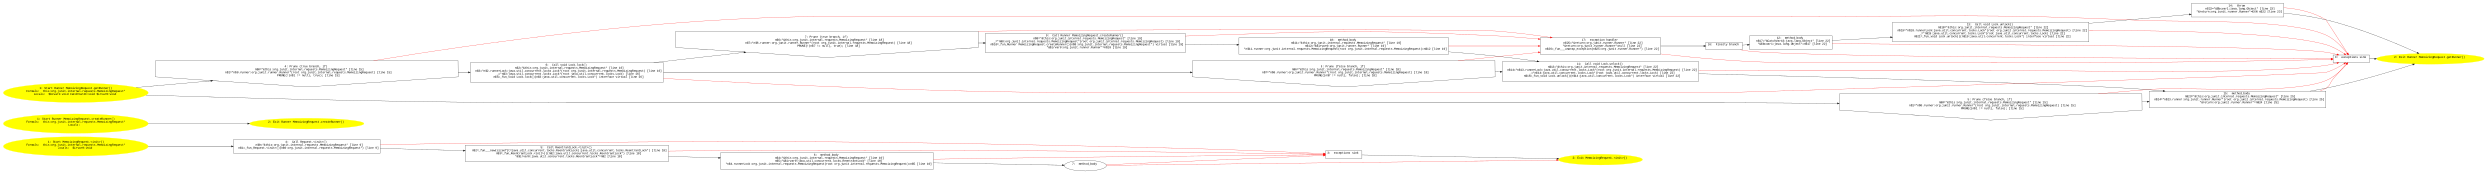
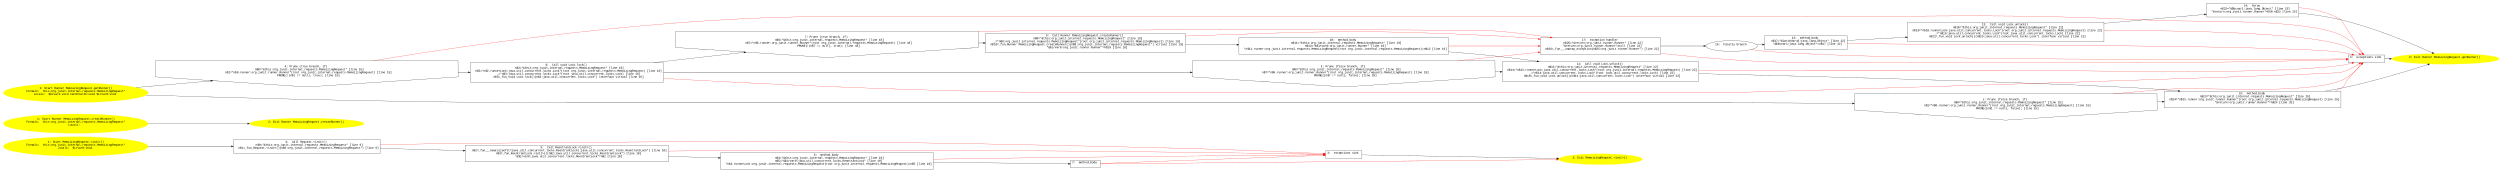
node "16:  Finally branch": shape box -> ellipse
node "7:  method_body": shape ellipse -> box
